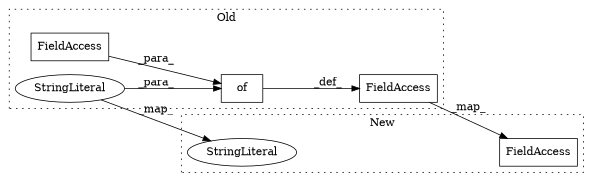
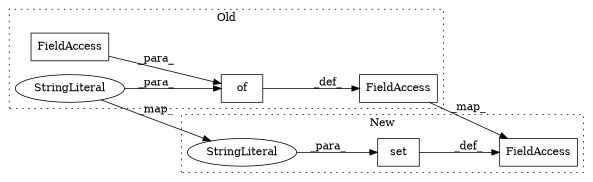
node "set": added
